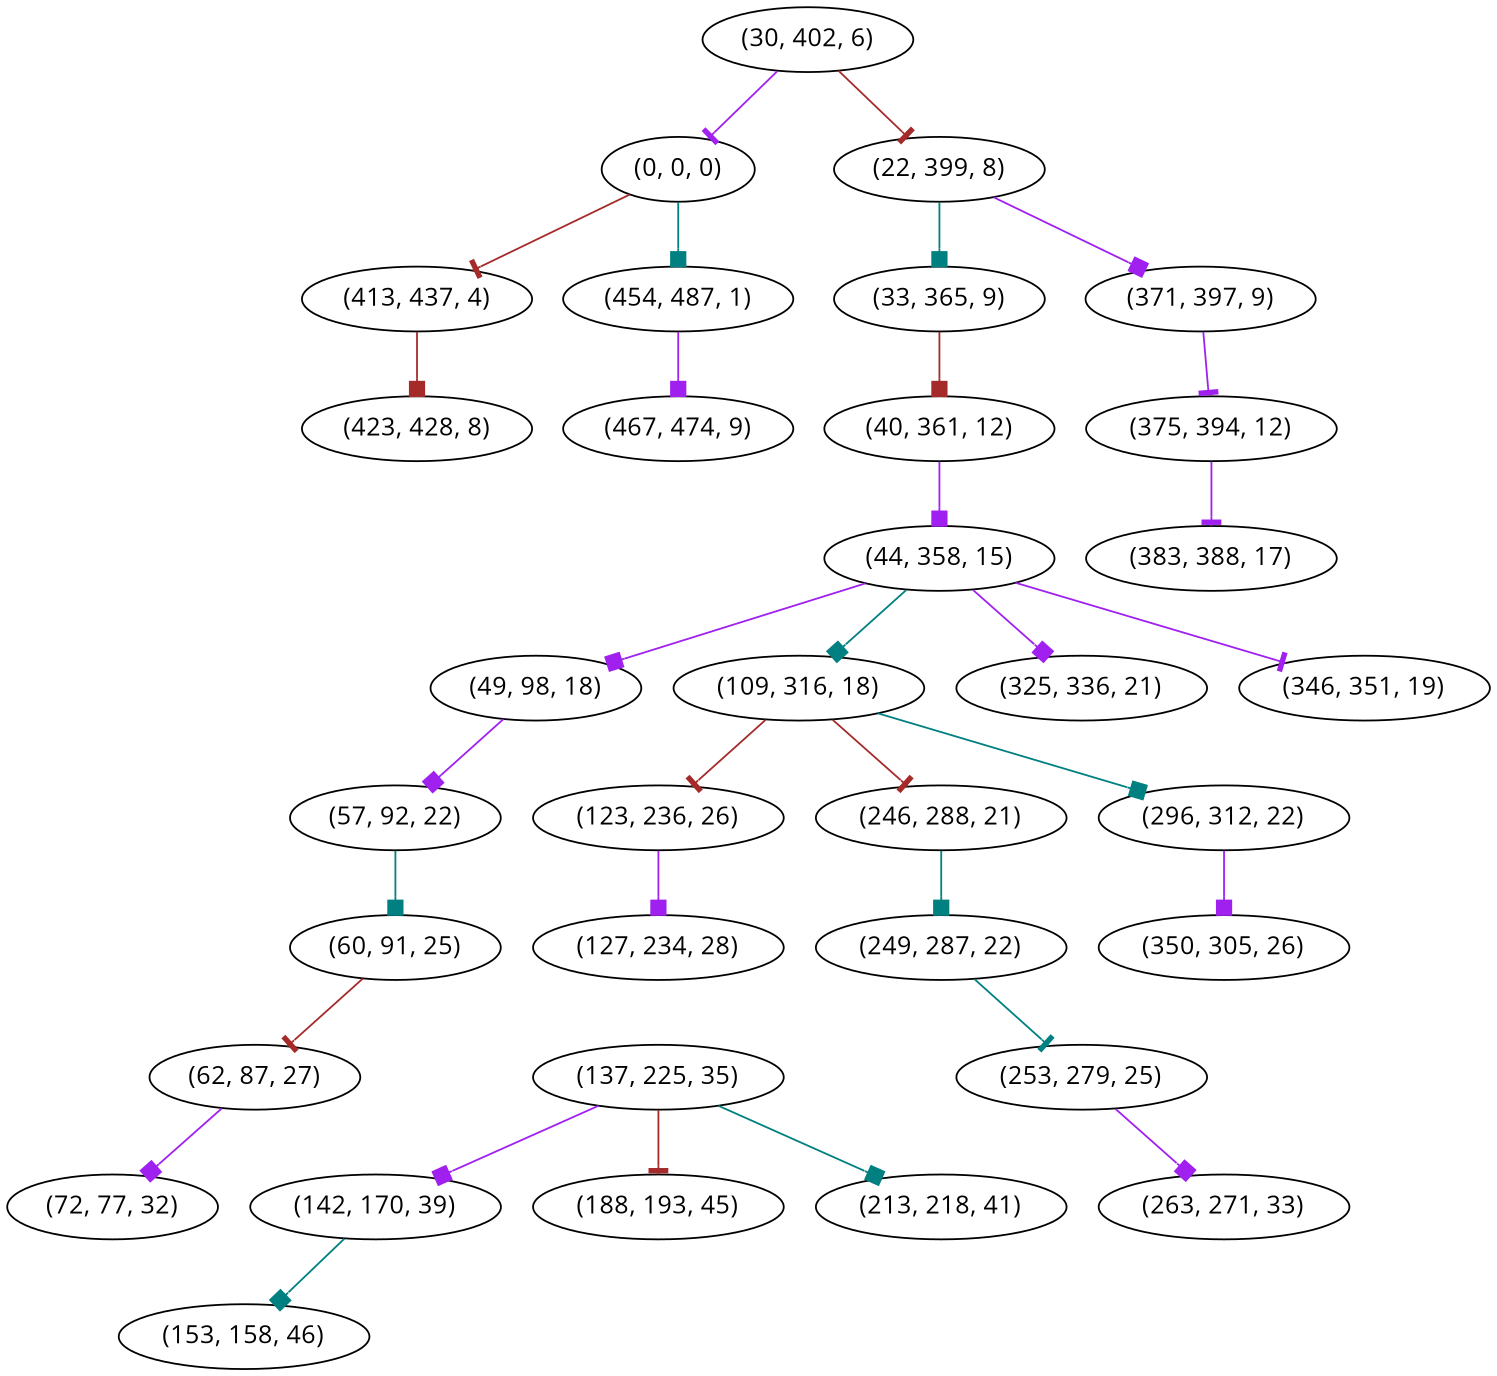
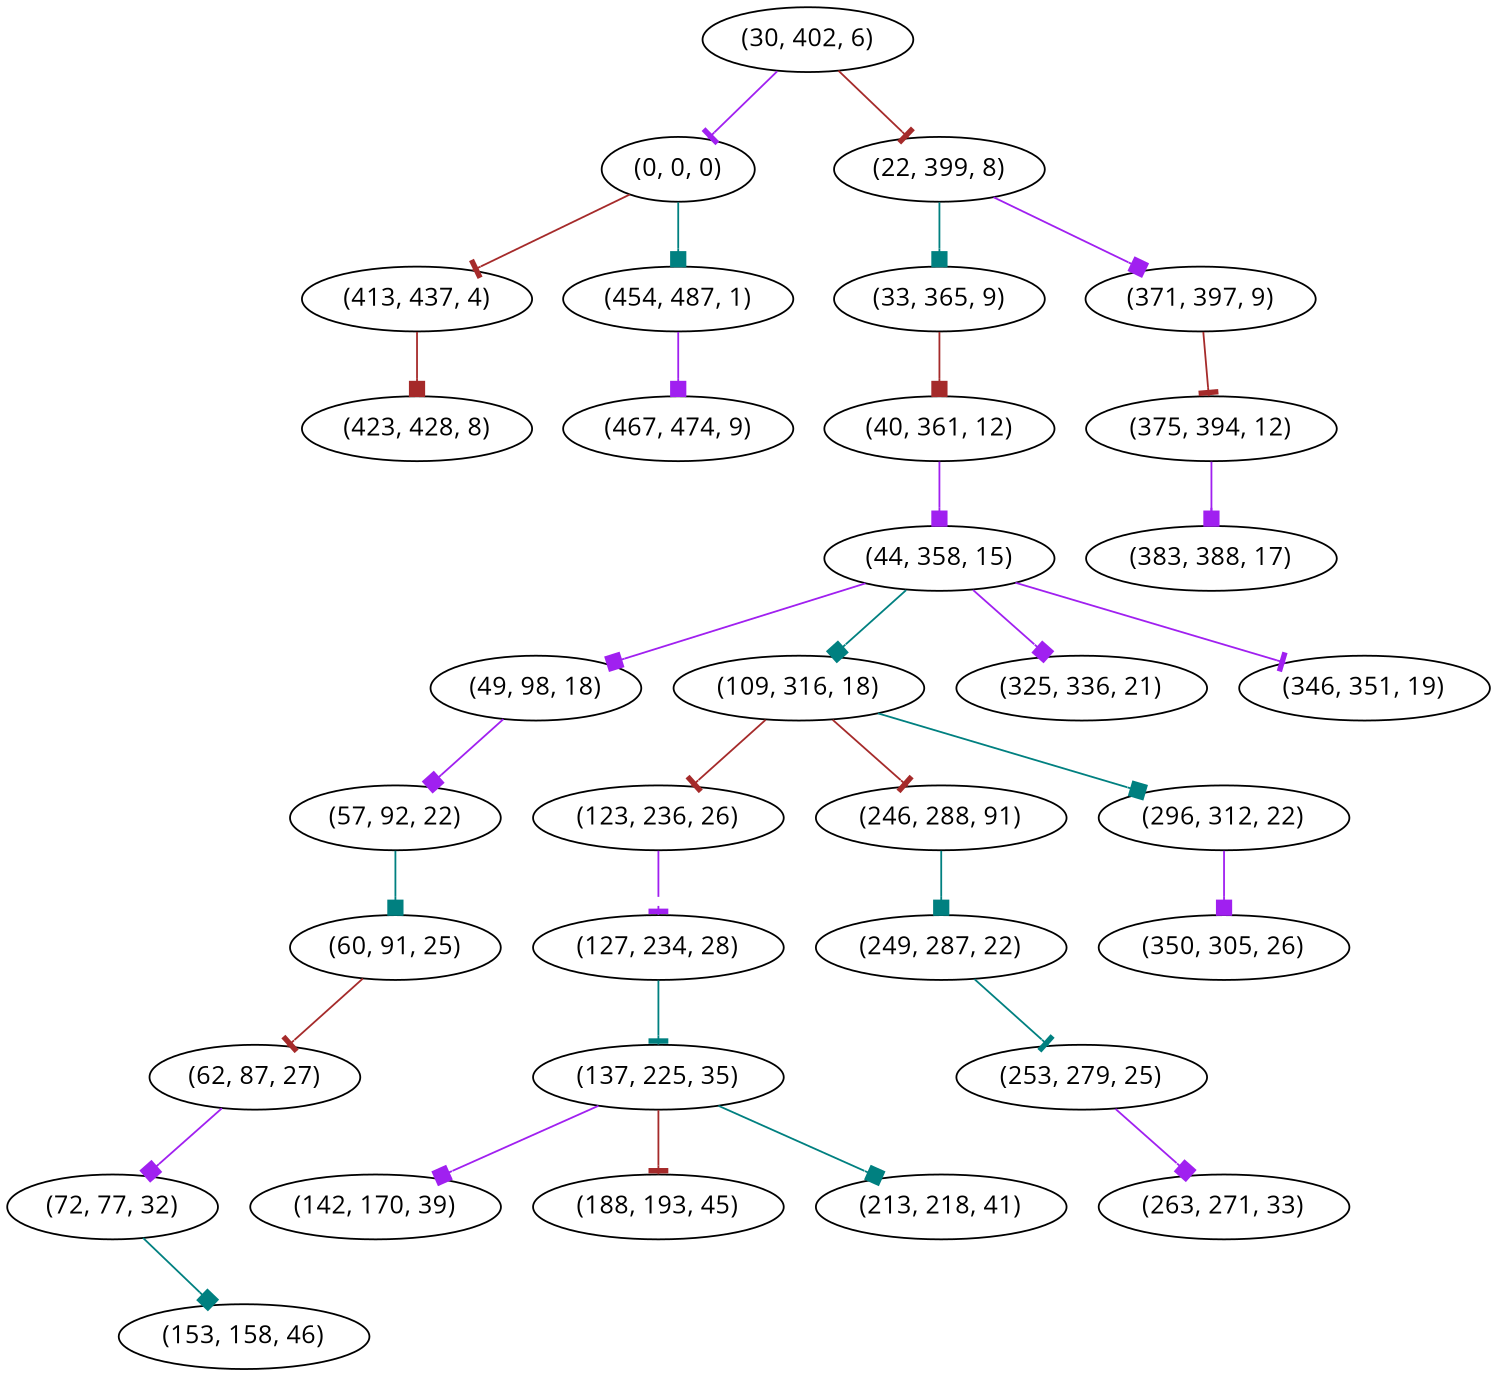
edge "(371, 397, 9)" -> "(375, 394, 12)": color purple -> brown
edge "(375, 394, 12)" -> "(383, 388, 17)": arrowhead tee -> box
node "(246, 288, 21)": label "(246, 288, 21)" -> "(246, 288, 91)"
edge "(123, 236, 26)" -> "(127, 234, 28)": arrowhead box -> tee
edge "(127, 234, 28)" -> "(137, 225, 35)": added
edge "(142, 170, 39)" -> "(153, 158, 46)": now "(72, 77, 32)" -> "(153, 158, 46)"
